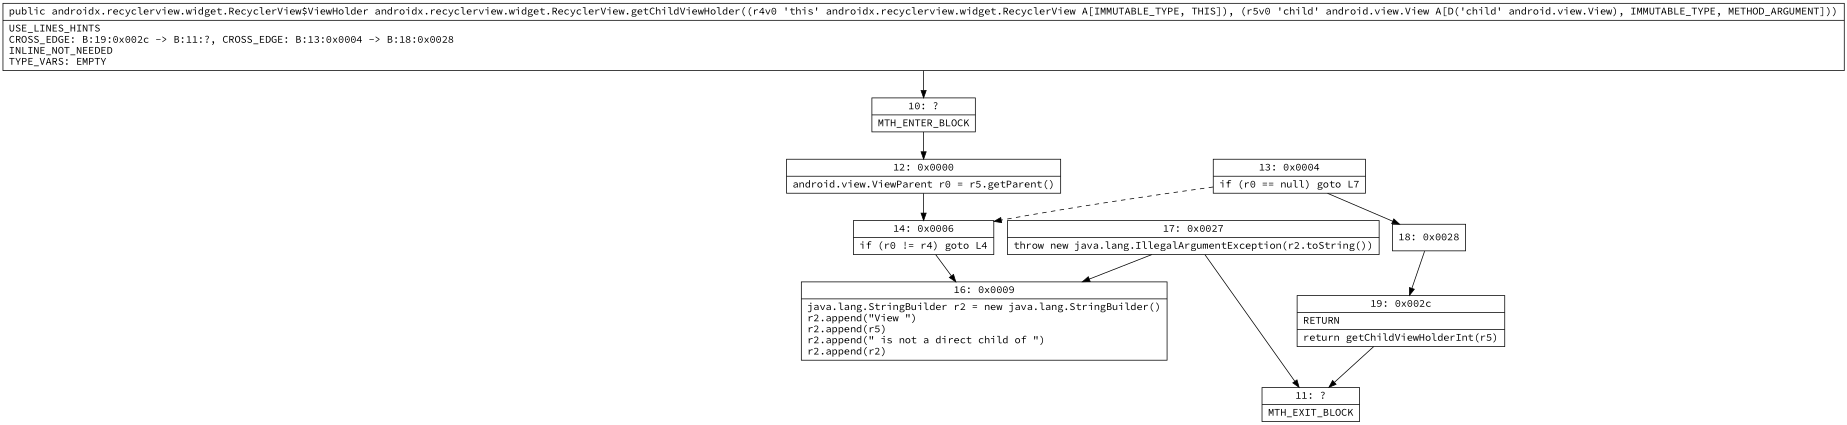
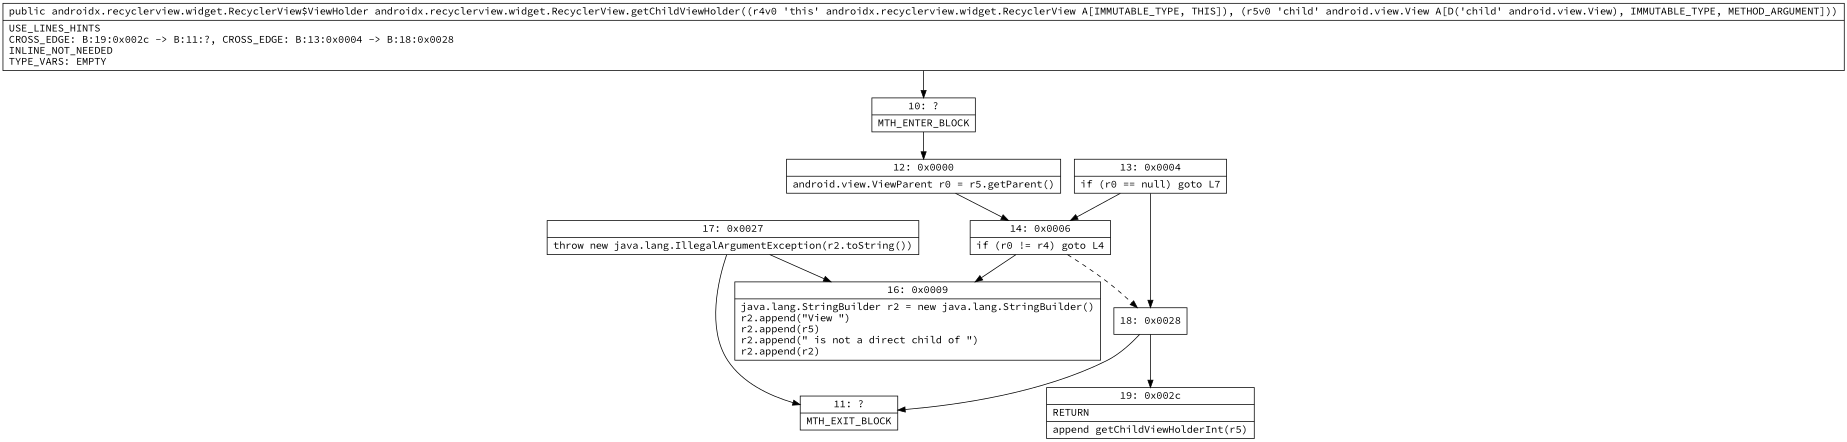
edge "13: 0x0004" -> "14: 0x0006": style dashed -> solid
edge "14: 0x0006" -> "18: 0x0028": added
node "19: 0x002c": text "return getChildViewHolderInt(r5)" -> "append getChildViewHolderInt(r5)"
edge "19: 0x002c" -> "11: ?": now "18: 0x0028" -> "11: ?"
